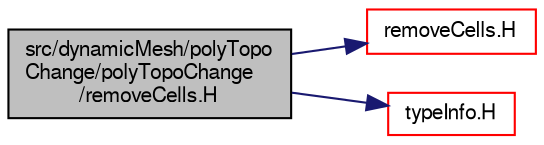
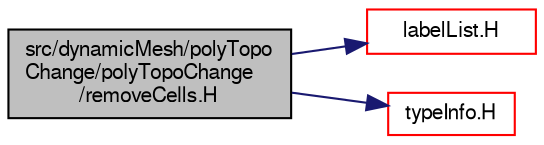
node "removeCells.H": label "removeCells.H" -> "labelList.H"
